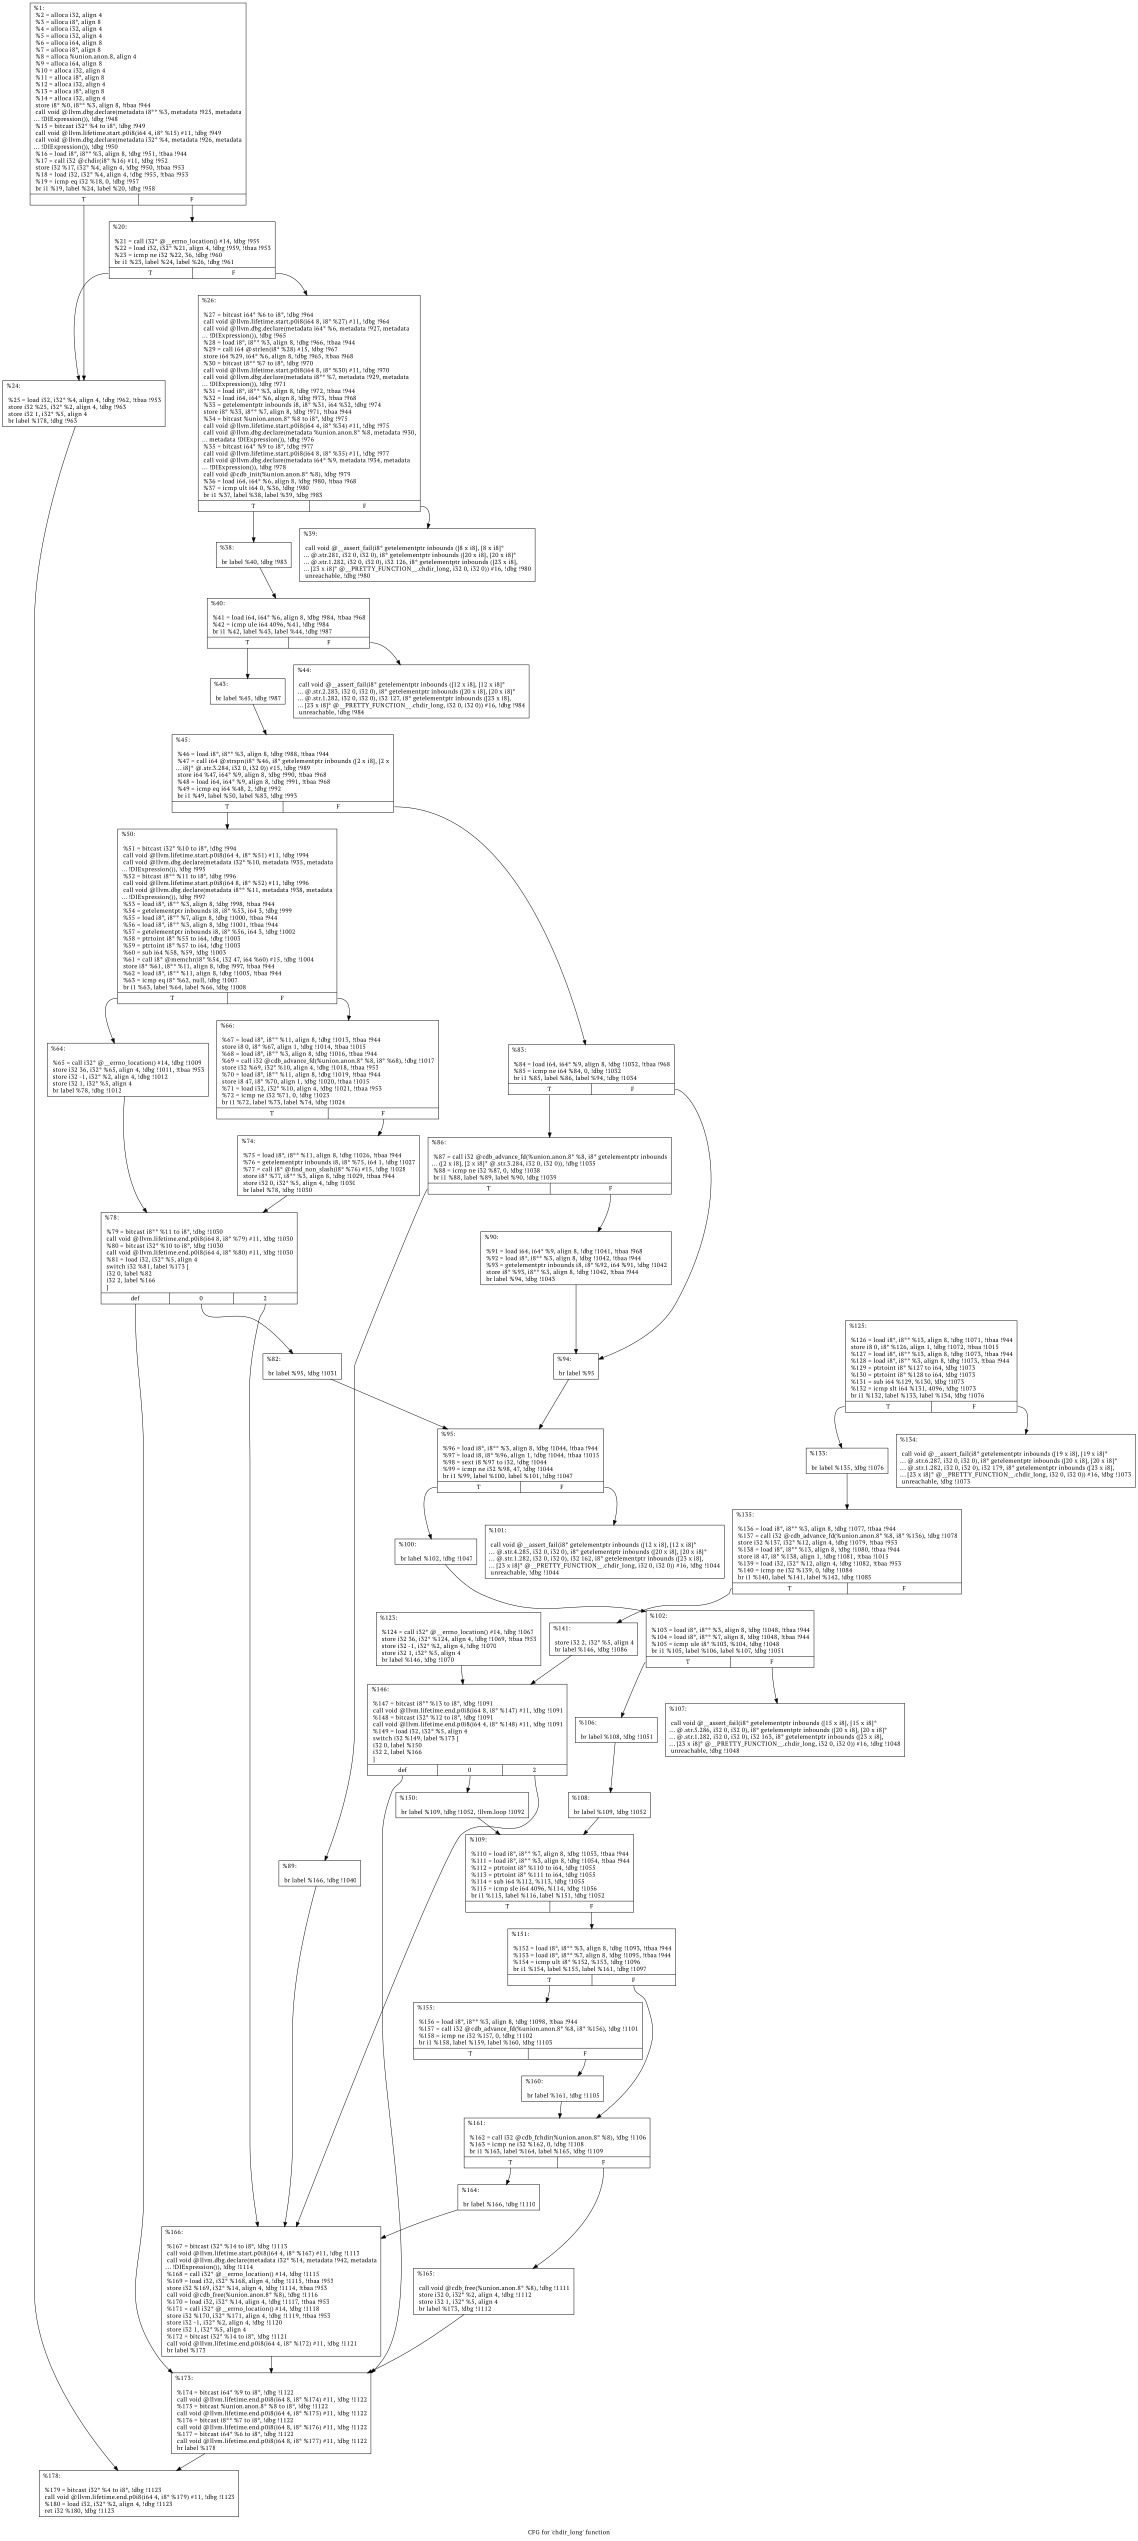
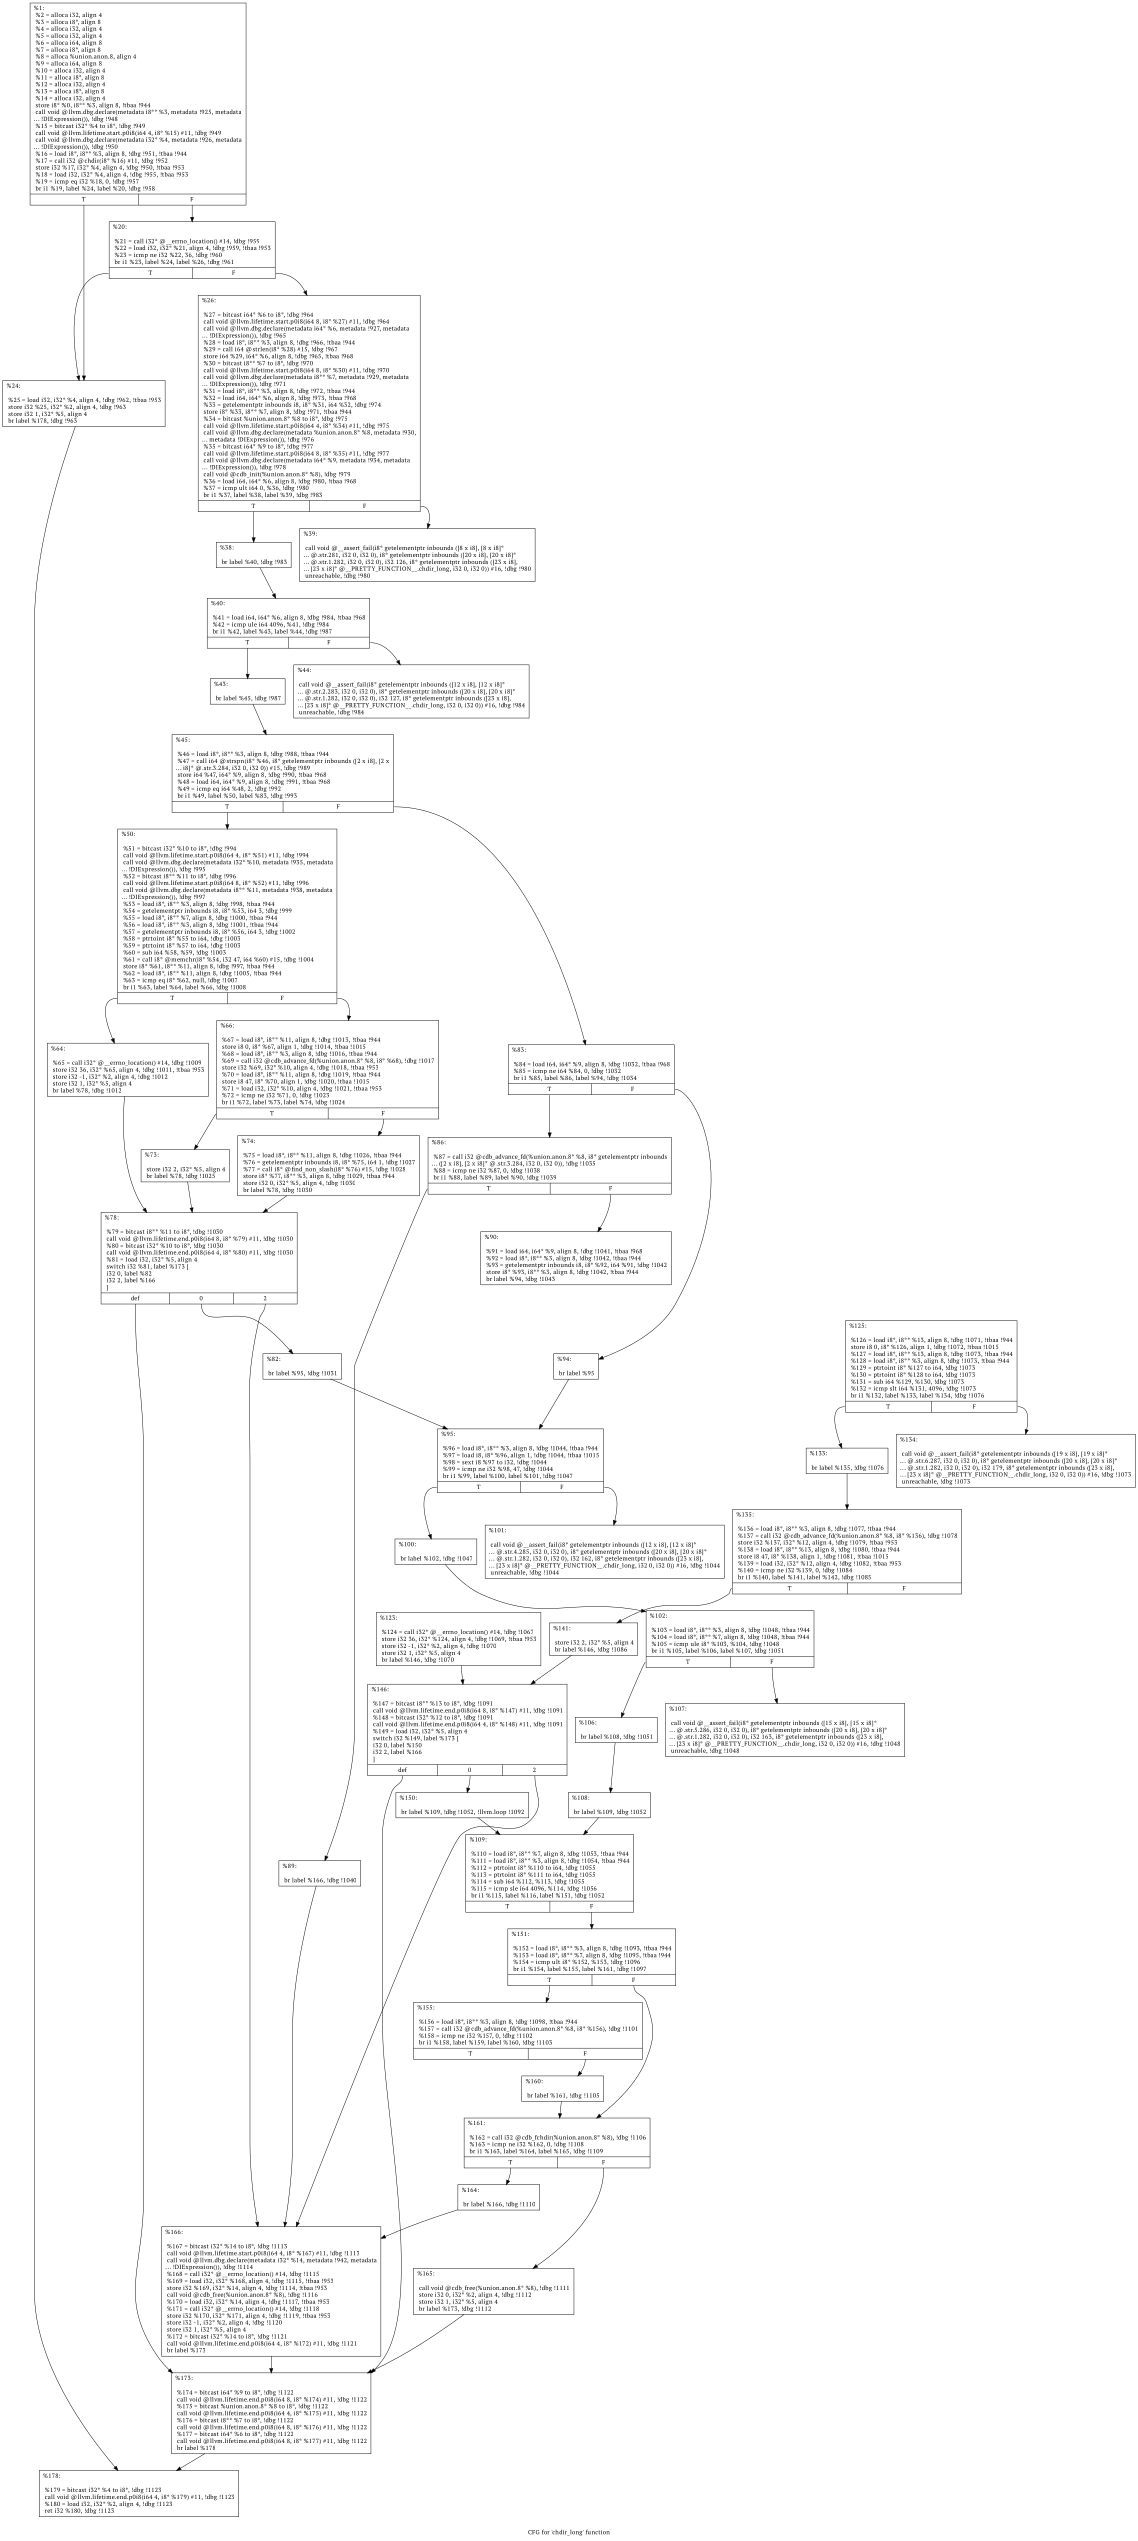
node "%73:": added
edge "%90:" -> "%94:": removed
